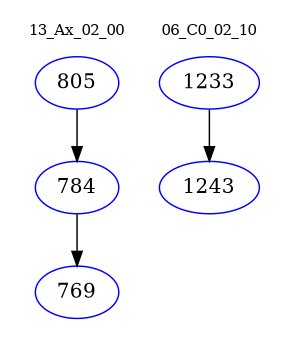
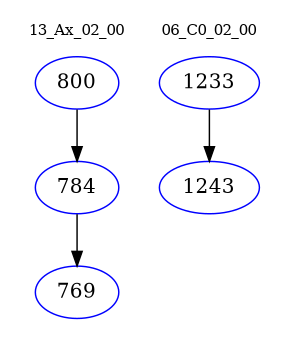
cluster "06_C0_02_10": label "06_C0_02_10" -> "06_C0_02_00"
node "805": label "805" -> "800"
